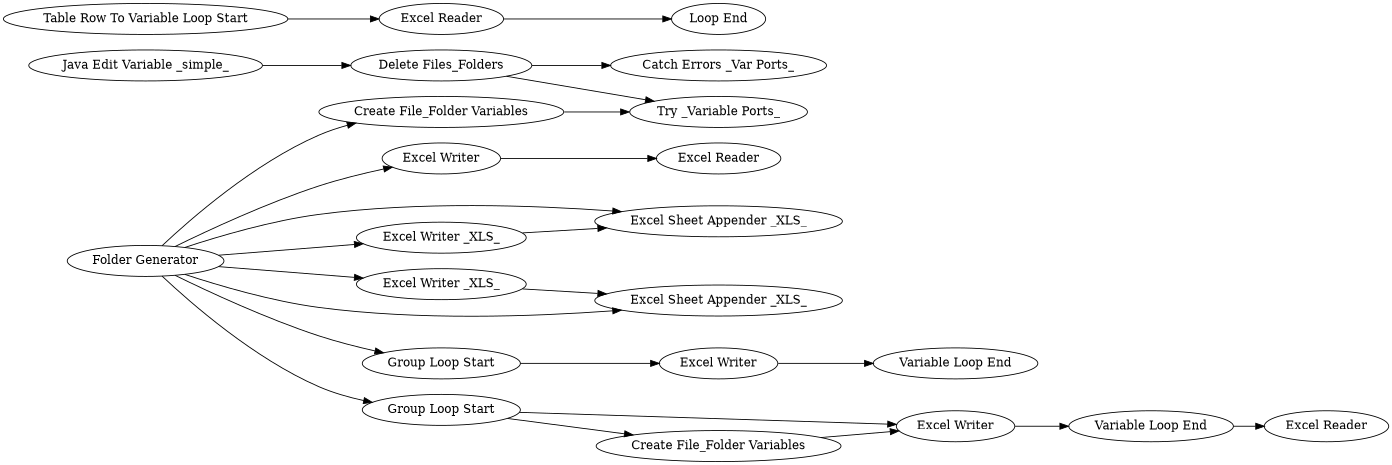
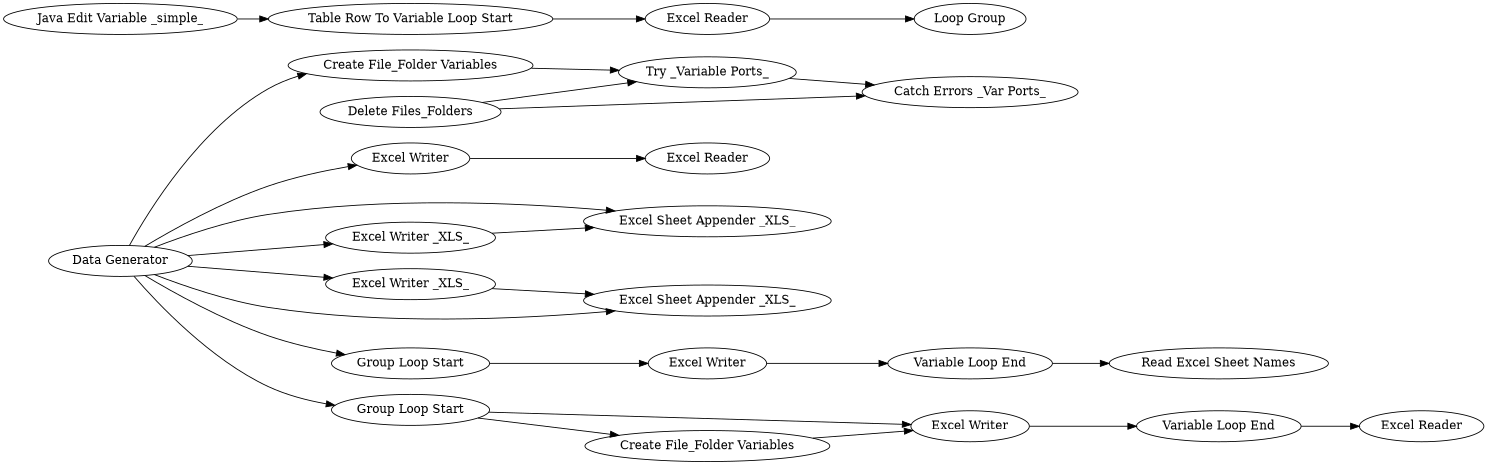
node "Loop End": label "Loop End" -> "Loop Group"
edge "Java Edit Variable _simple_" -> "Delete Files_Folders": now "Java Edit Variable _simple_" -> "Table Row To Variable Loop Start"
edge "Try _Variable Ports_" -> "Catch Errors _Var Ports_": added
node "Folder Generator": label "Folder Generator" -> "Data Generator"
node "Read Excel Sheet Names": added
